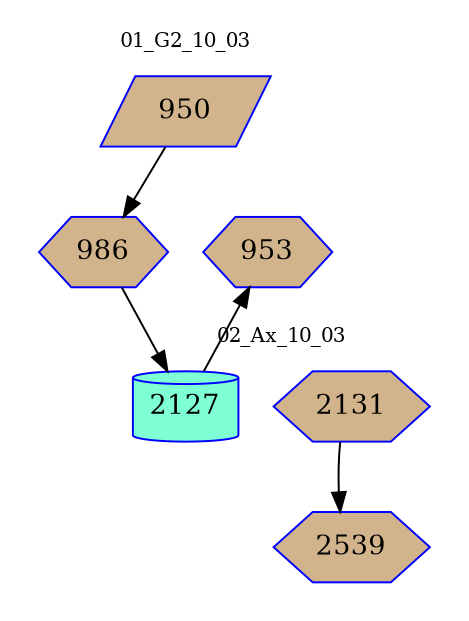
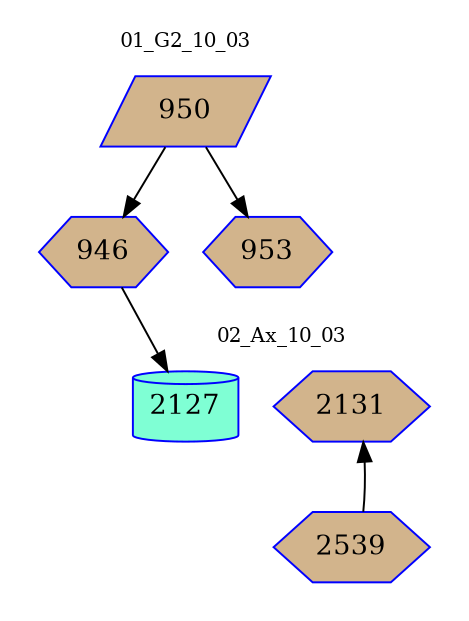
node "986": label "986" -> "946"
edge "2127" -> "953": now "950" -> "953"
edge "2131" -> "2539": reversed
